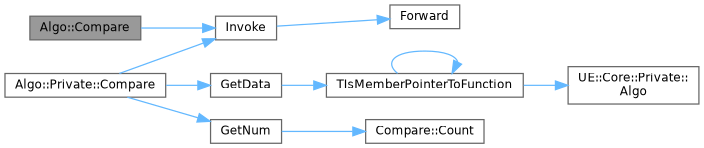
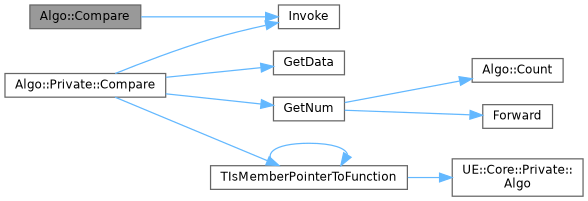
edge "Invoke" -> "Forward": now "GetNum" -> "Forward"
edge "GetData" -> "TIsMemberPointerToFunction": now "Algo::Private::Compare" -> "TIsMemberPointerToFunction"
node "Compare::Count": label "Compare::Count" -> "Algo::Count"
